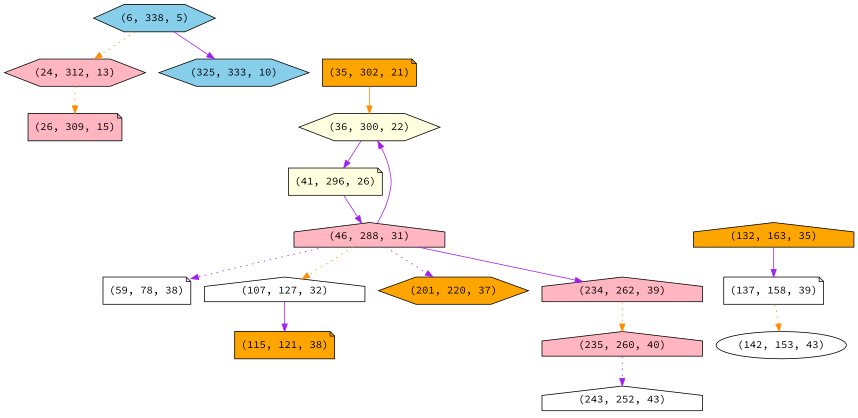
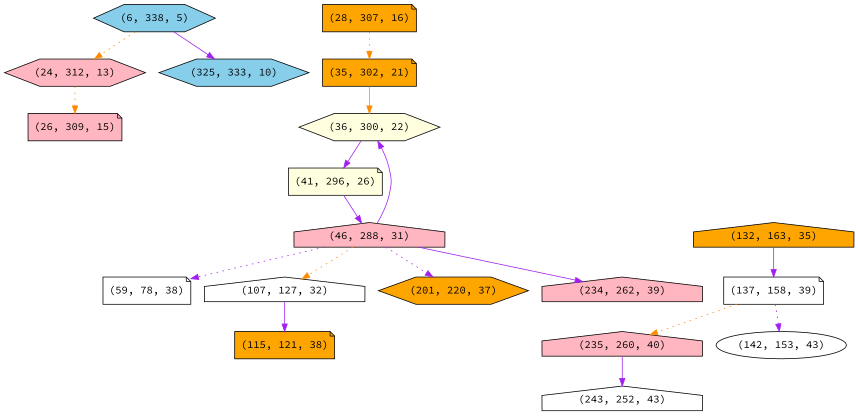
node "(28, 307, 16)": added
edge "(234, 262, 39)" -> "(235, 260, 40)": now "(137, 158, 39)" -> "(235, 260, 40)"
edge "(137, 158, 39)" -> "(142, 153, 43)": color darkorange -> purple
edge "(235, 260, 40)" -> "(243, 252, 43)": style dotted -> solid
